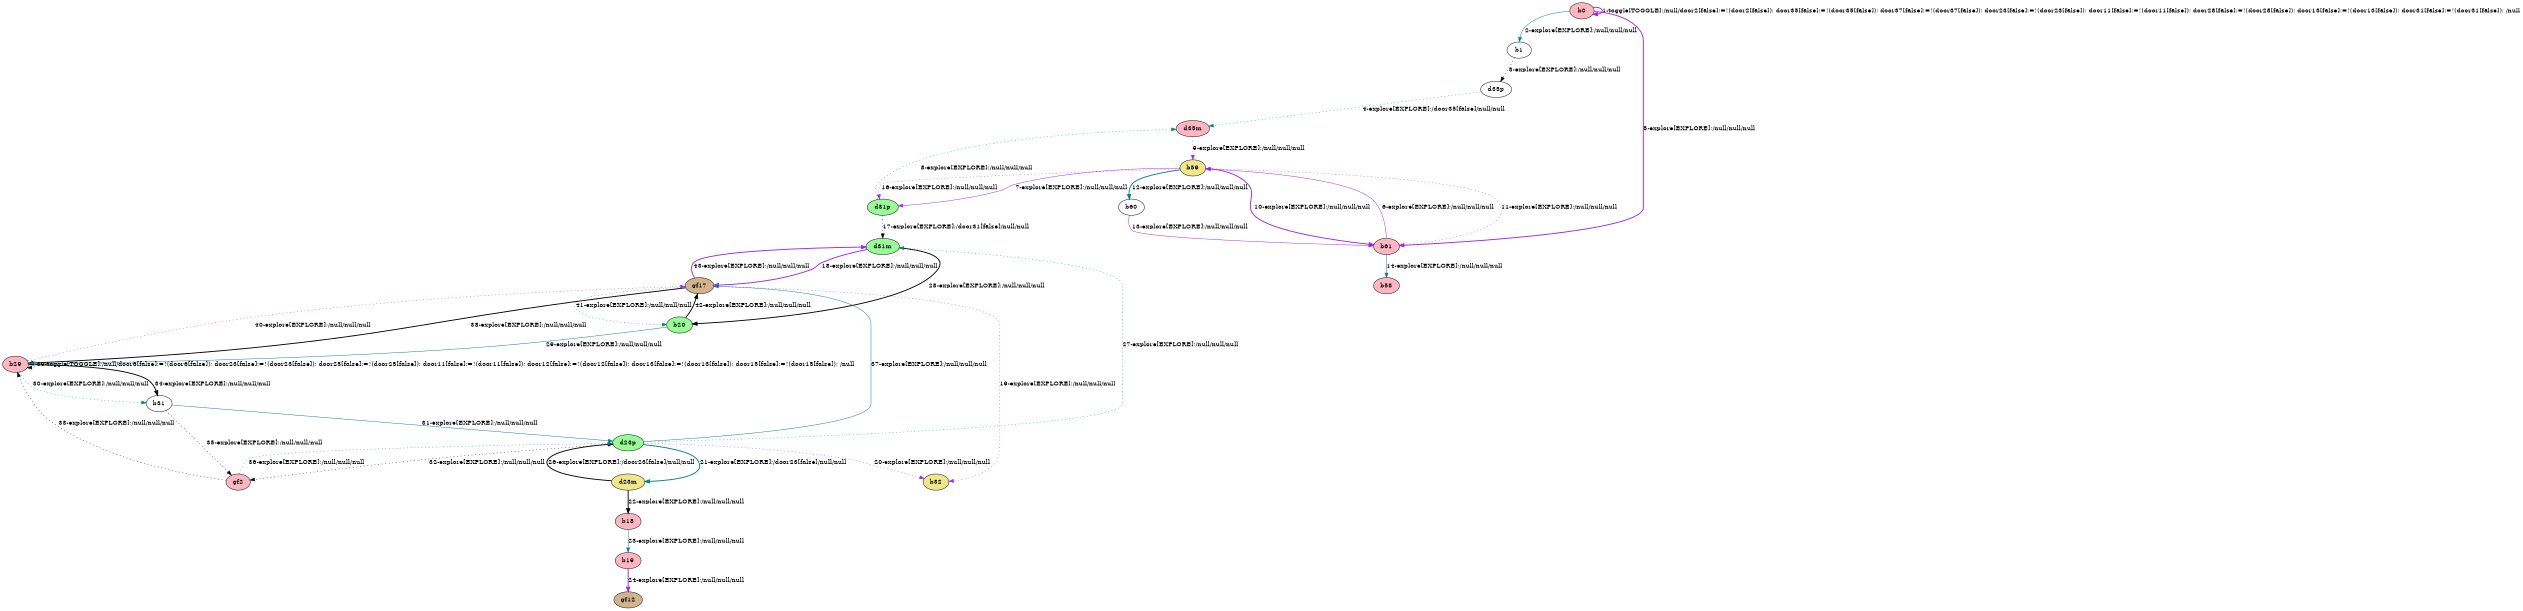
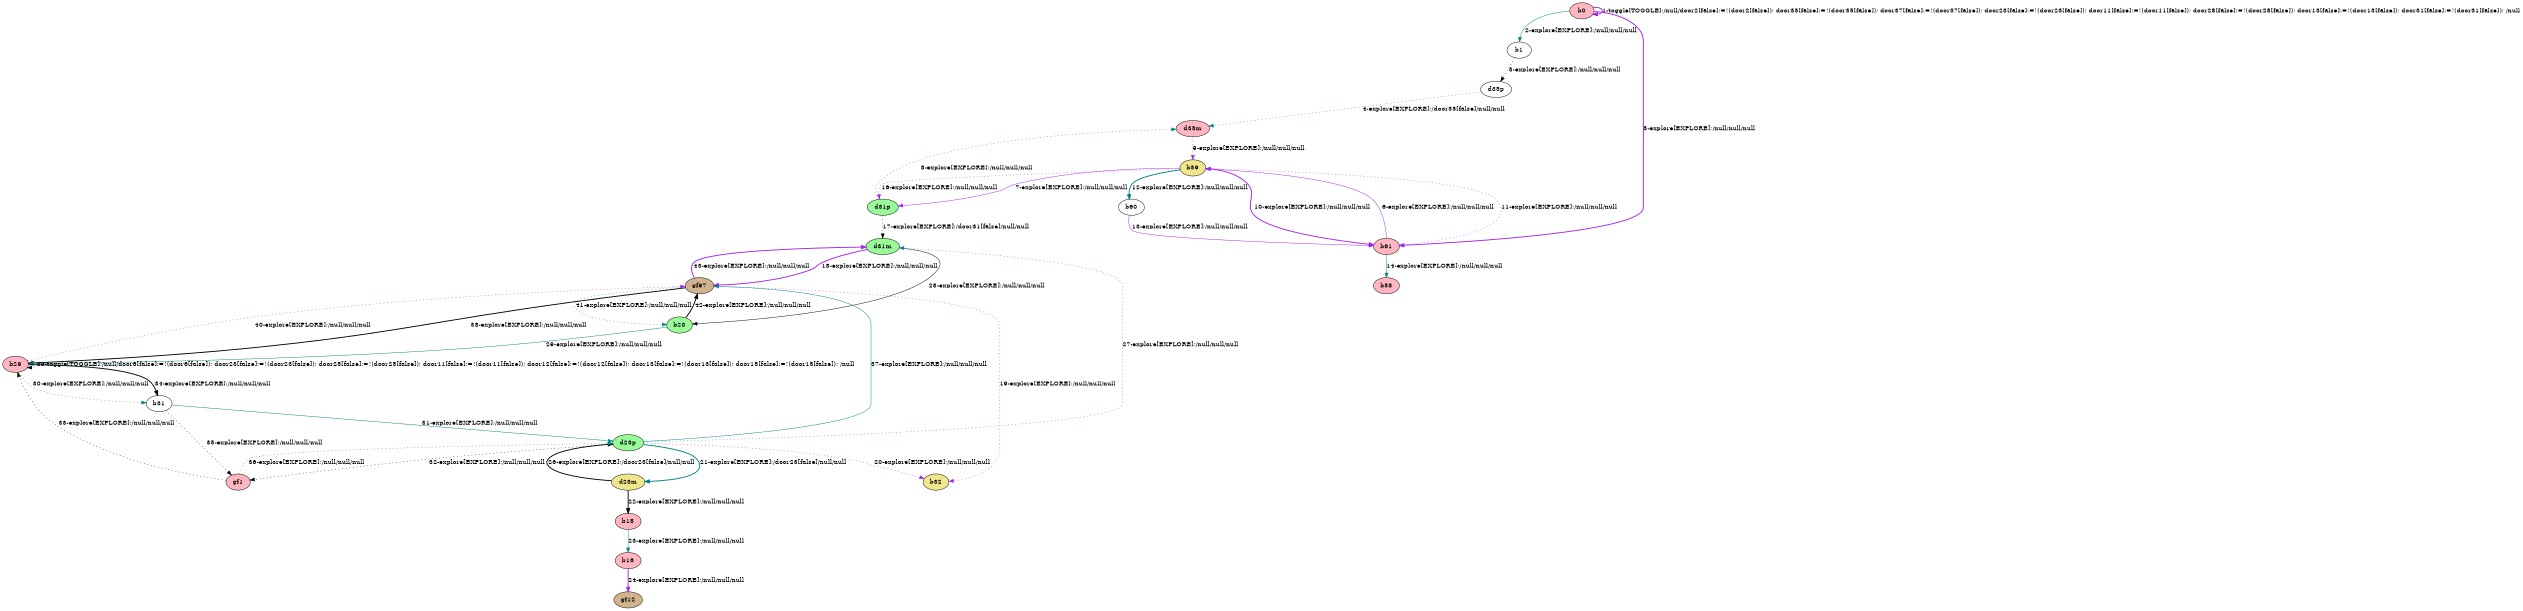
node "gf17": label "gf17" -> "gf97"
edge "d31m" -> "b20": style bold -> solid
node "gf2": label "gf2" -> "gf1"
node "b19": label "b19" -> "b16"
